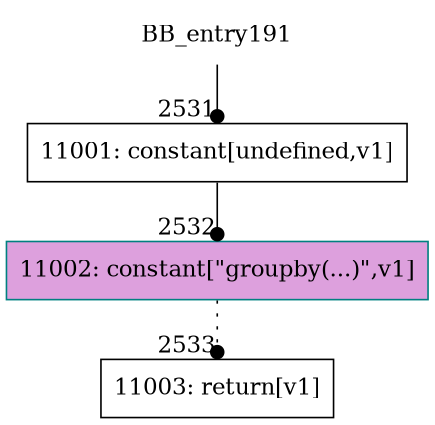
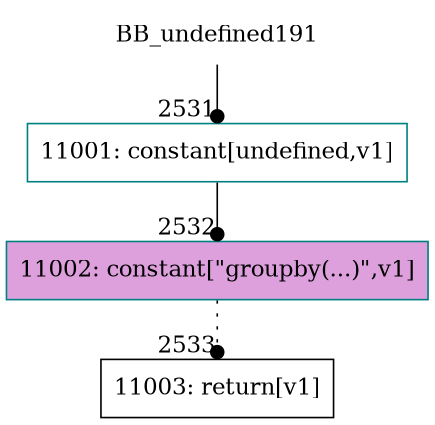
node "BB_entry191": label "BB_entry191" -> "BB_undefined191"
node "11001: constant[undefined,v1]": color black -> teal
